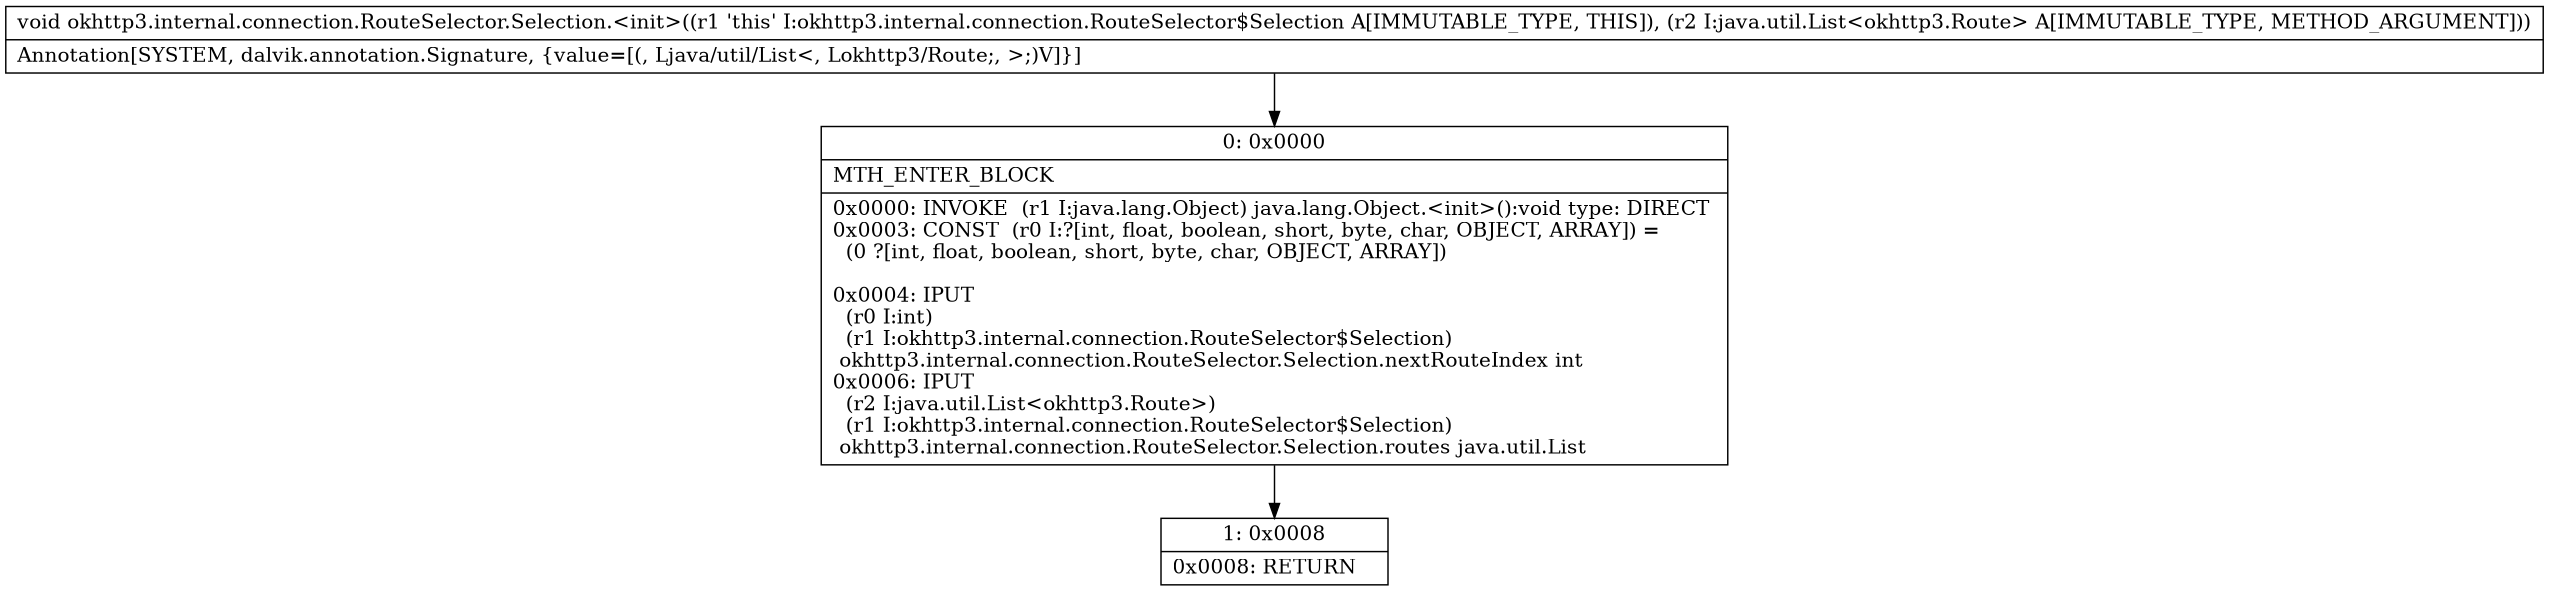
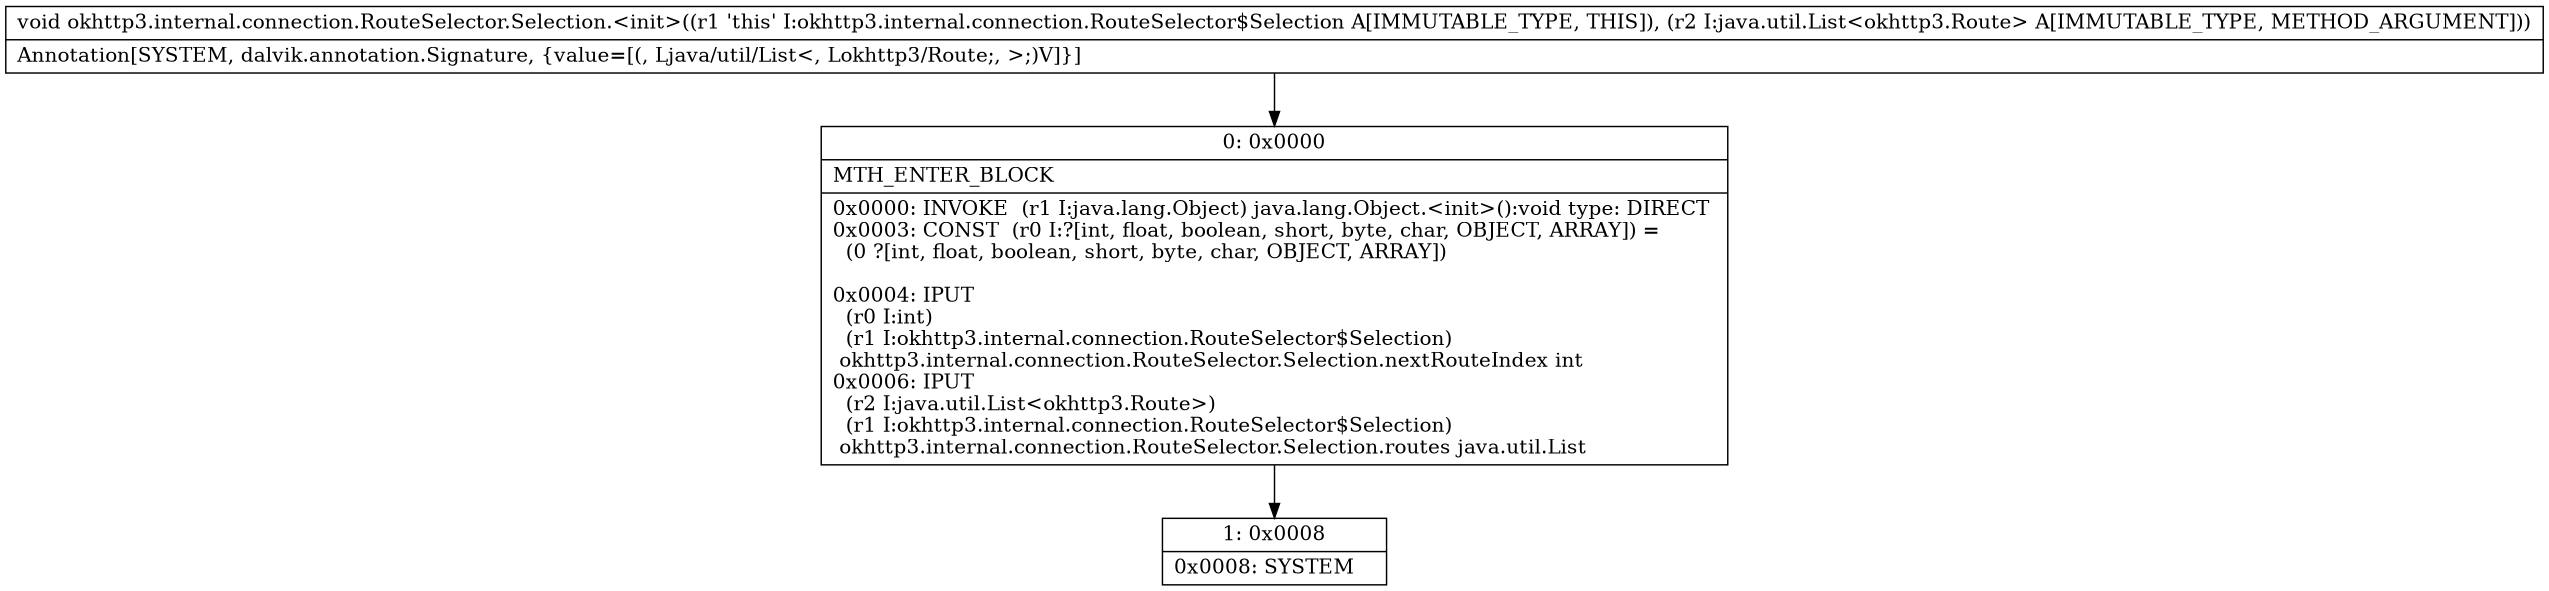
node "1: 0x0008": text "0x0008: RETURN" -> "0x0008: SYSTEM"
